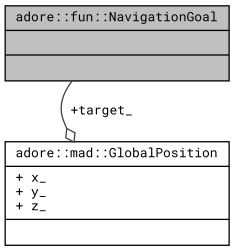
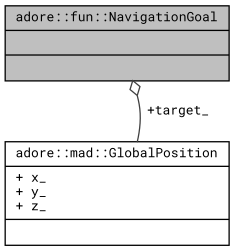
edge "adore::fun::NavigationGoal" -> "adore::mad::GlobalPosition": reversed
